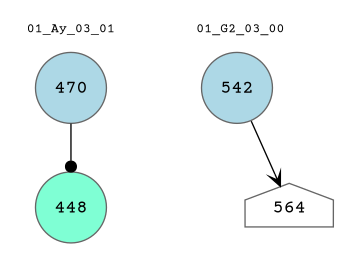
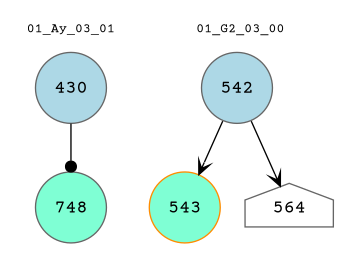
node "470": label "470" -> "430"
node "448": label "448" -> "748"
node "543": added
